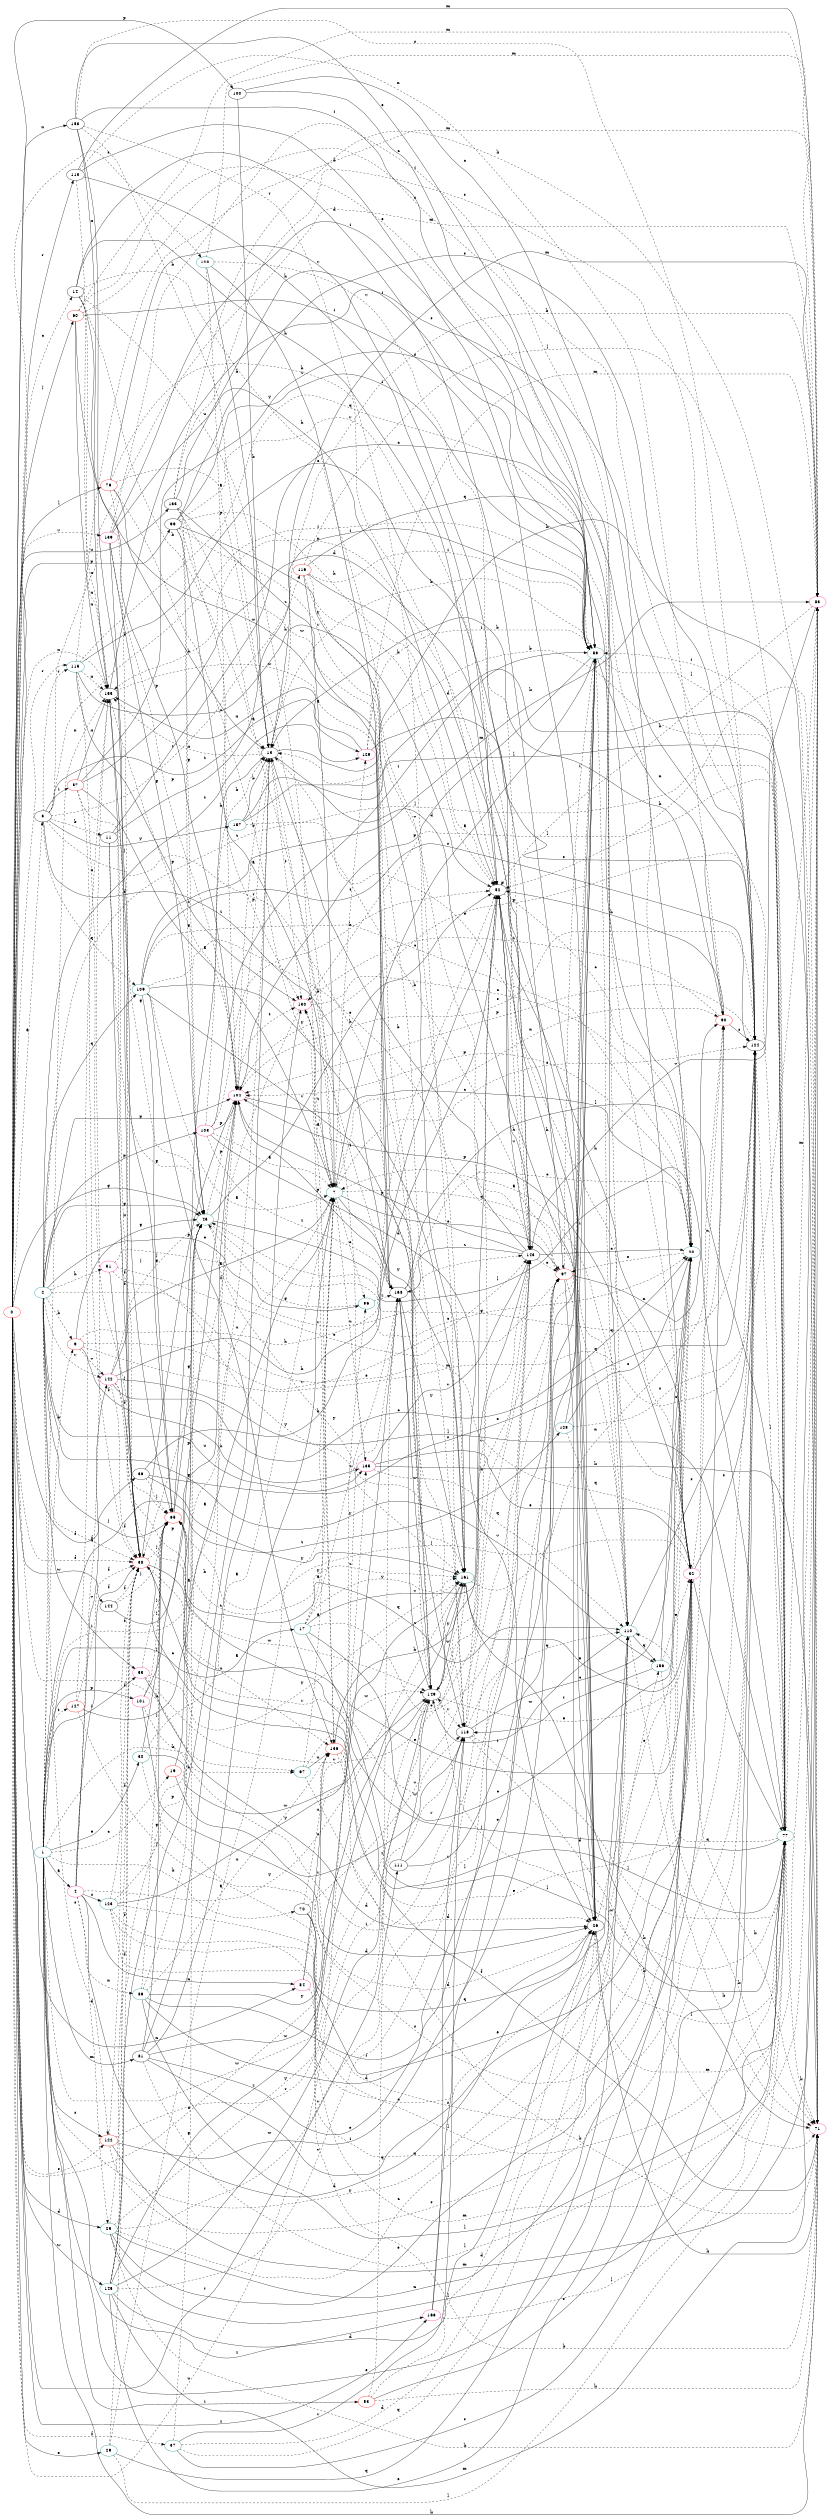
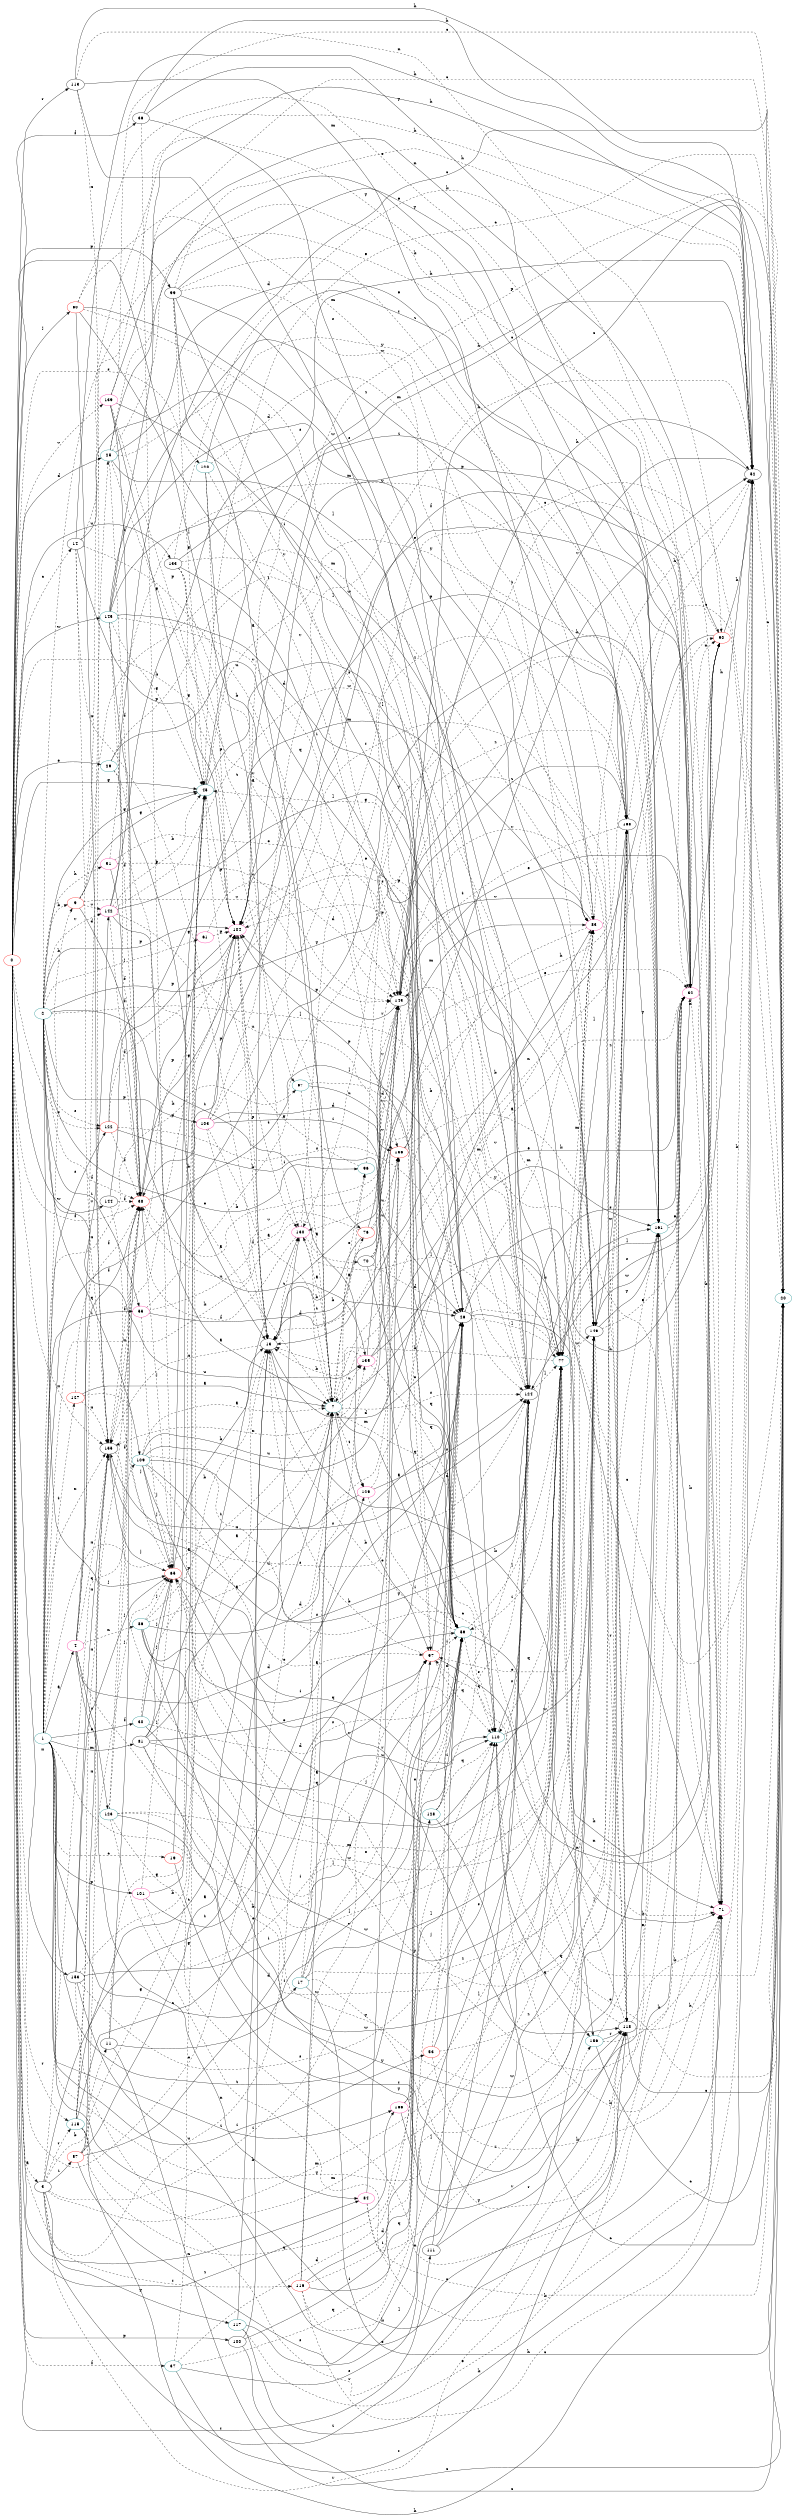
edge "76" -> "7": reversed
node "157": label "157" -> "117"
node "61": added
edge "67" -> "149": removed, label "w"
